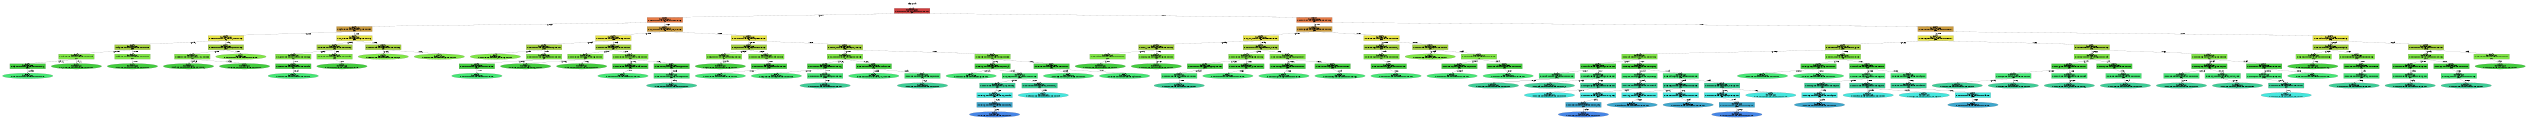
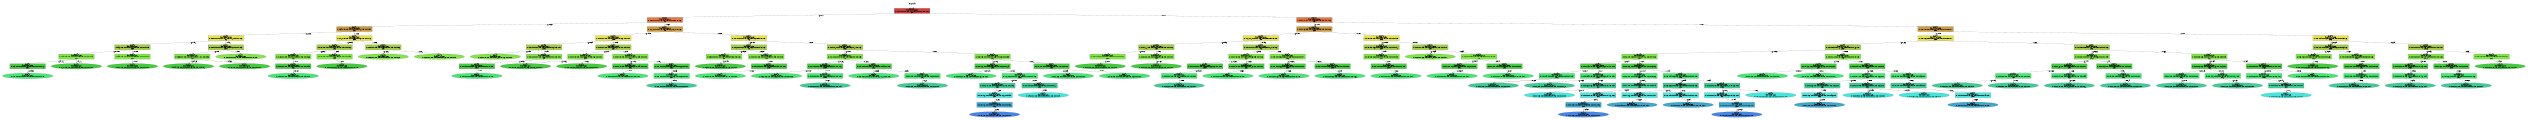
node "mfeat-karhunen": label "mfeat-karhunen" -> "att-karhunen"
